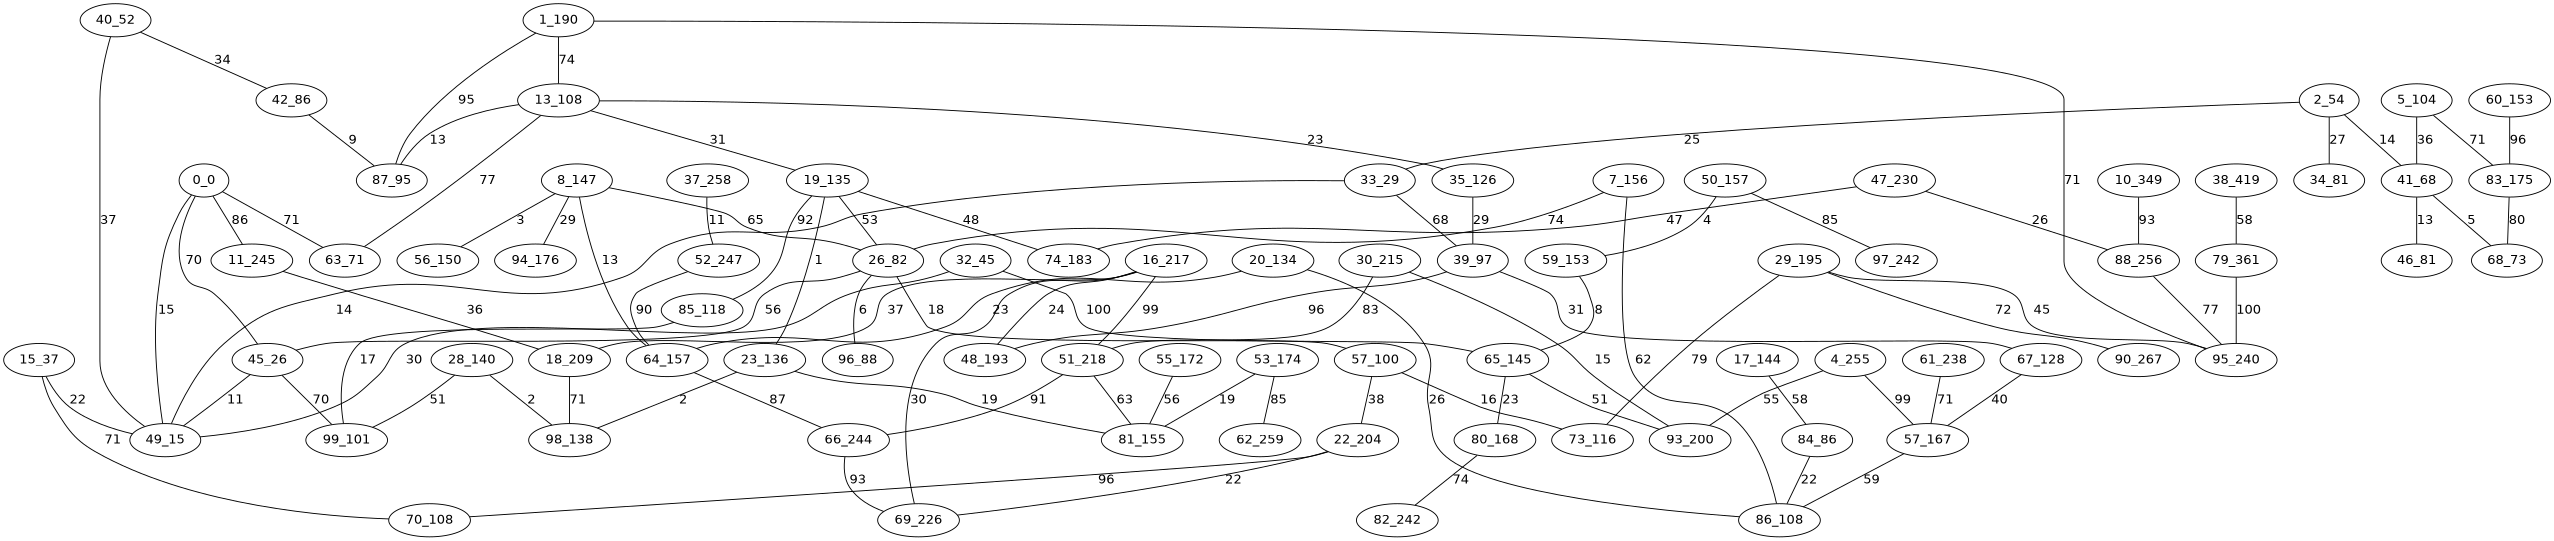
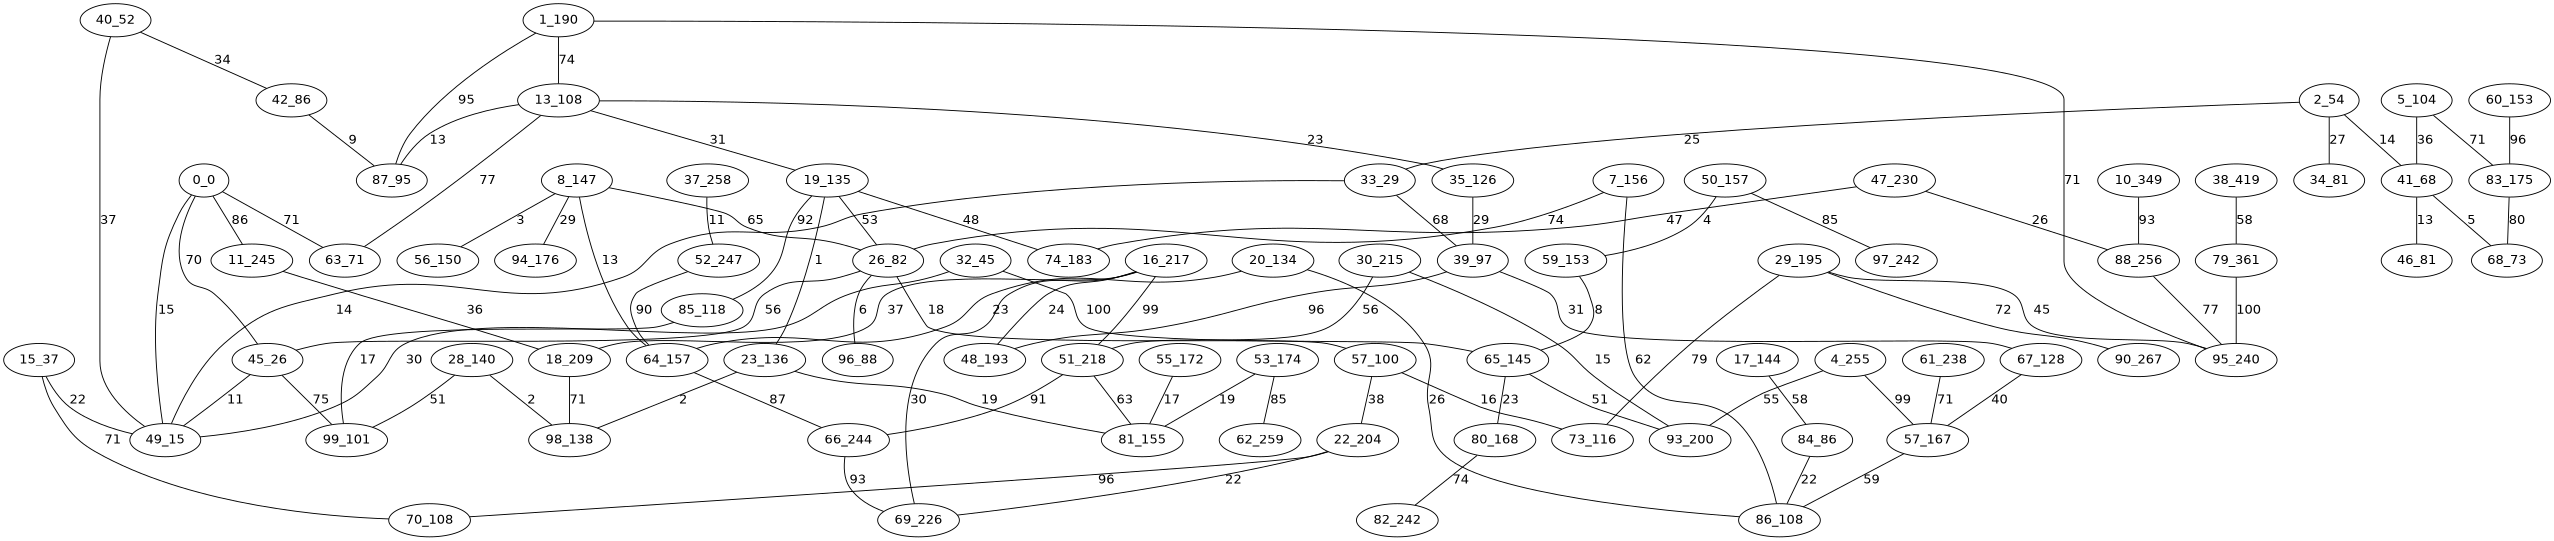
edge "30_215" -- "51_218": label "83" -> "56"
edge "45_26" -- "99_101": label "70" -> "75"
edge "55_172" -- "81_155": label "56" -> "17"
